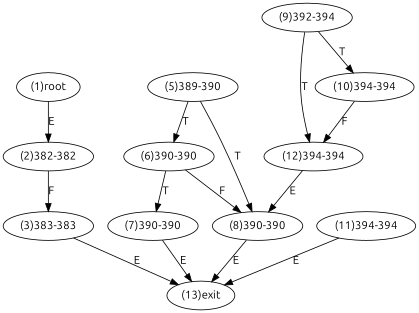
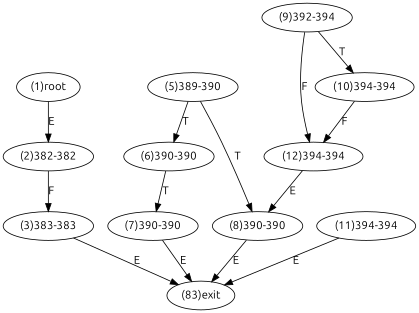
edge "(9)392-394" -> "(12)394-394": label "T" -> "F"
edge "(6)390-390" -> "(8)390-390": removed, label "F"
node "(13)exit": label "(13)exit" -> "(83)exit"
